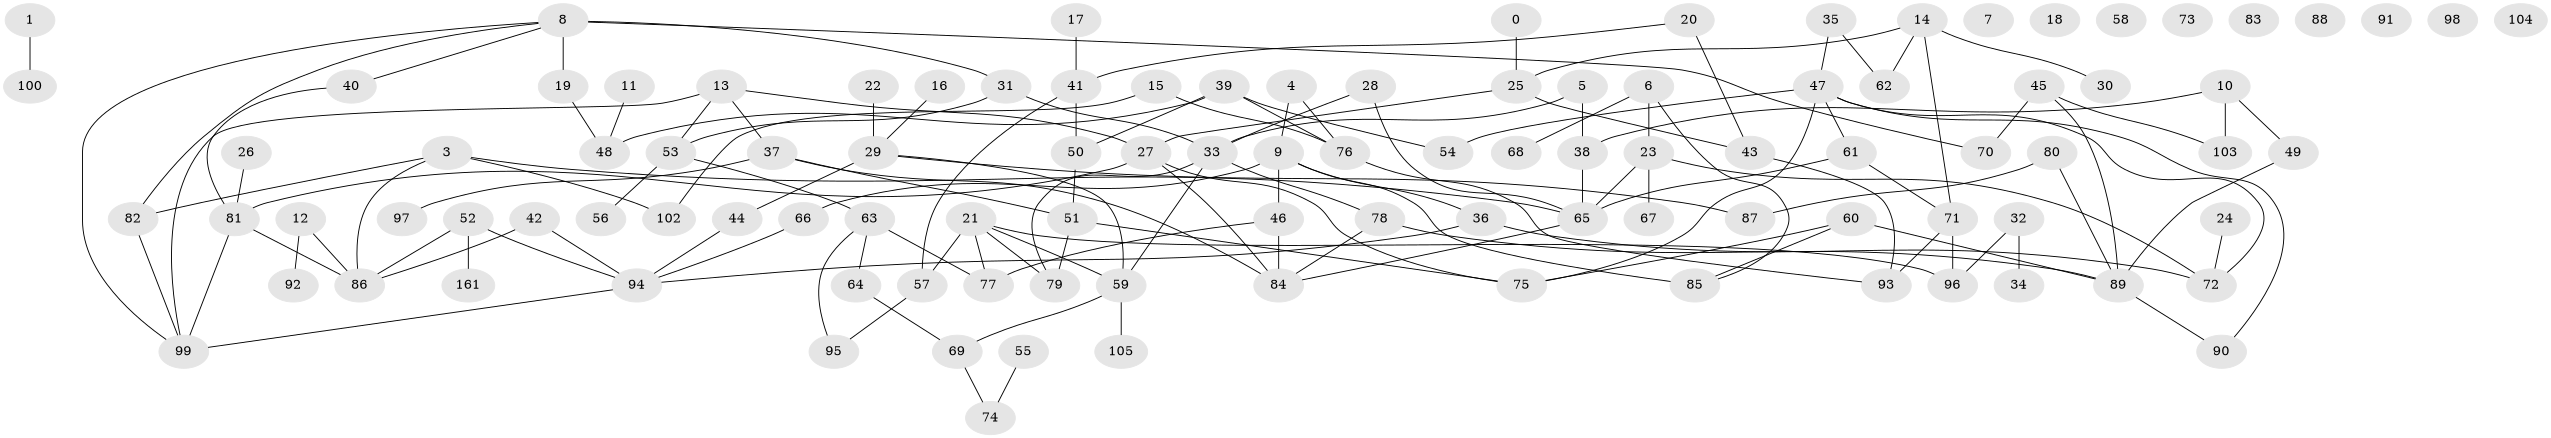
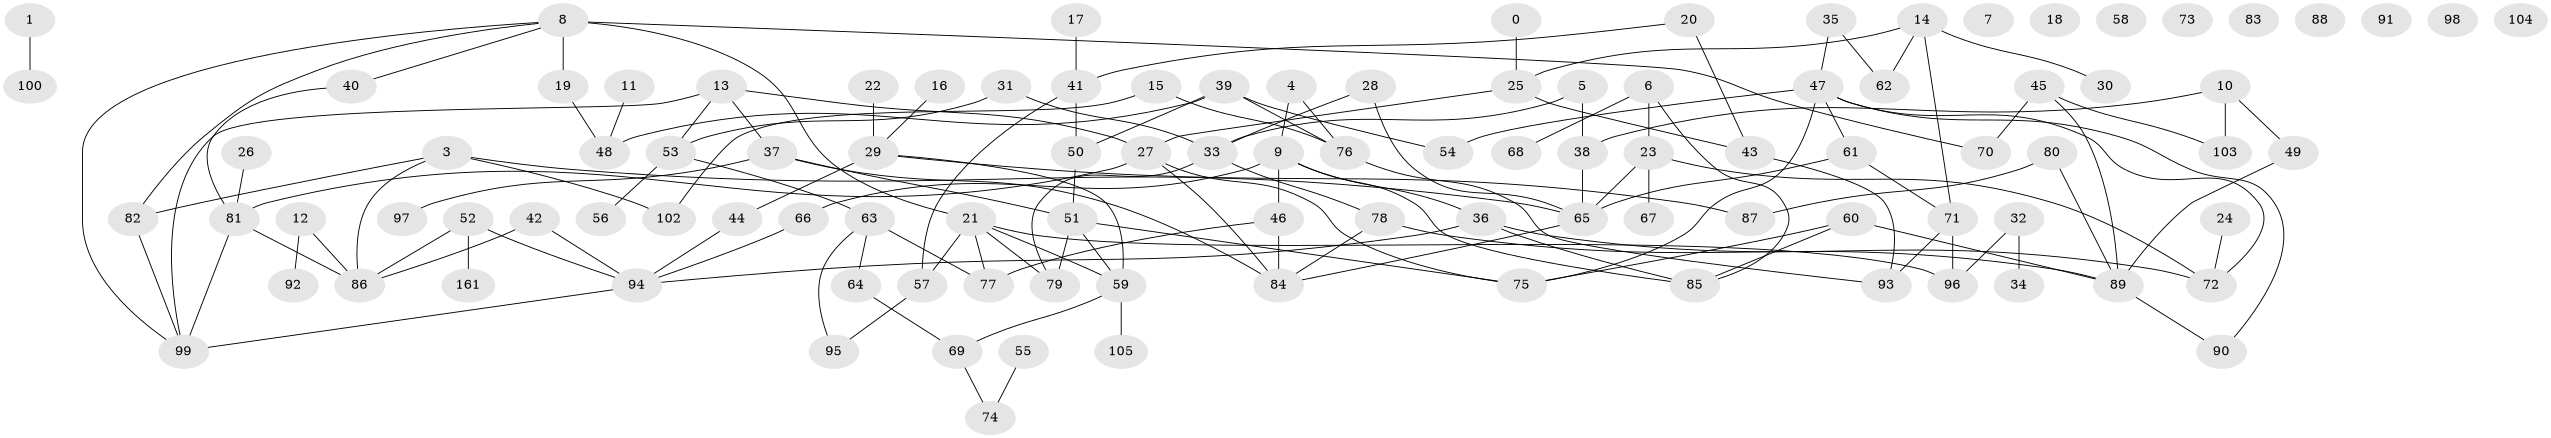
edge "8" -- "31": now "8" -- "21"
edge "33" -- "59": now "51" -- "59"
edge "36" -- "85": added
